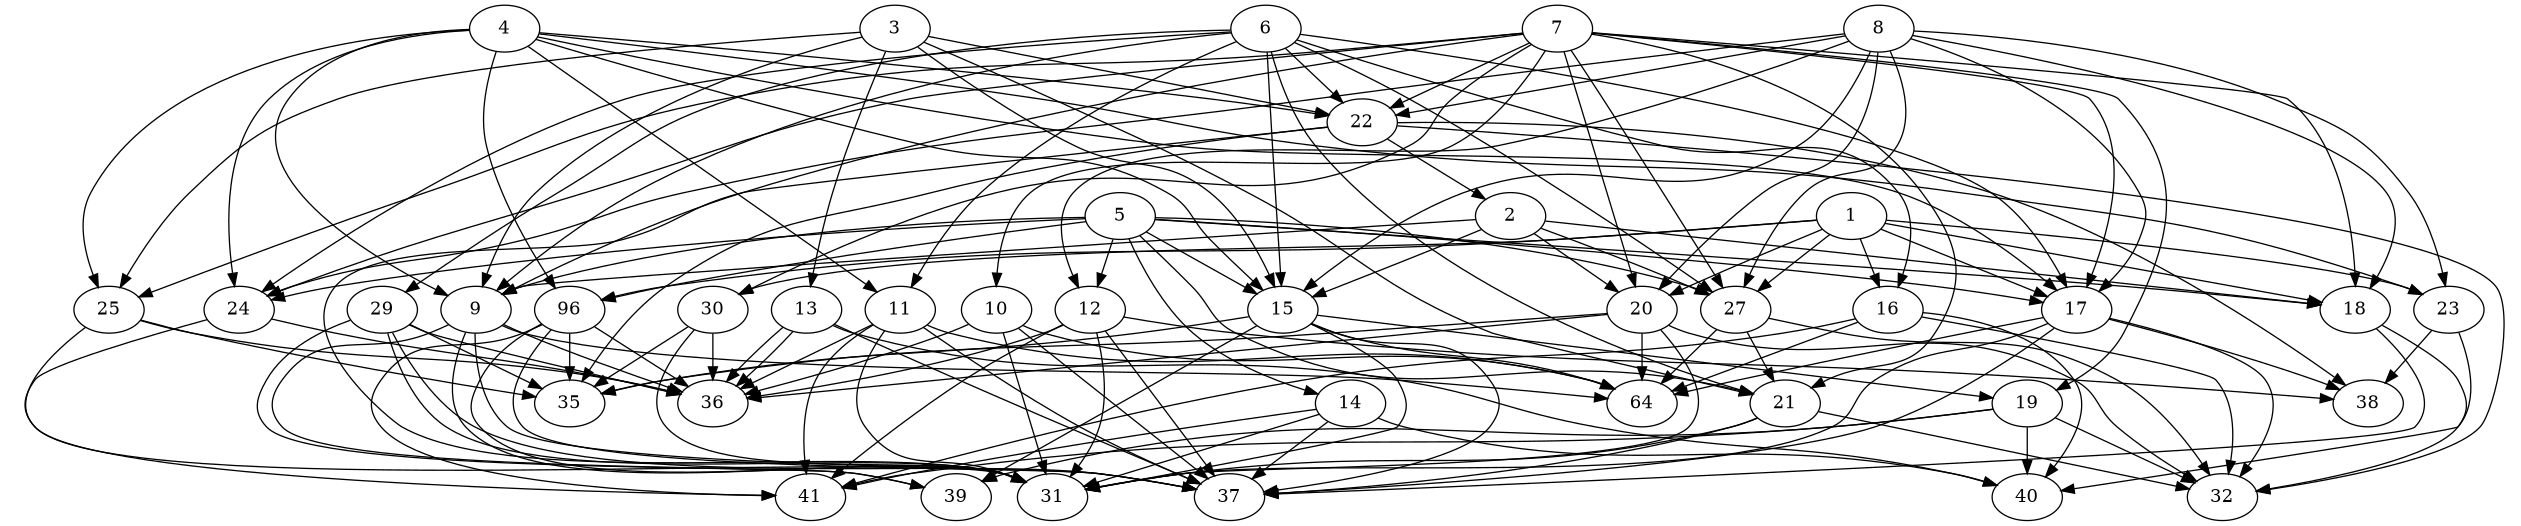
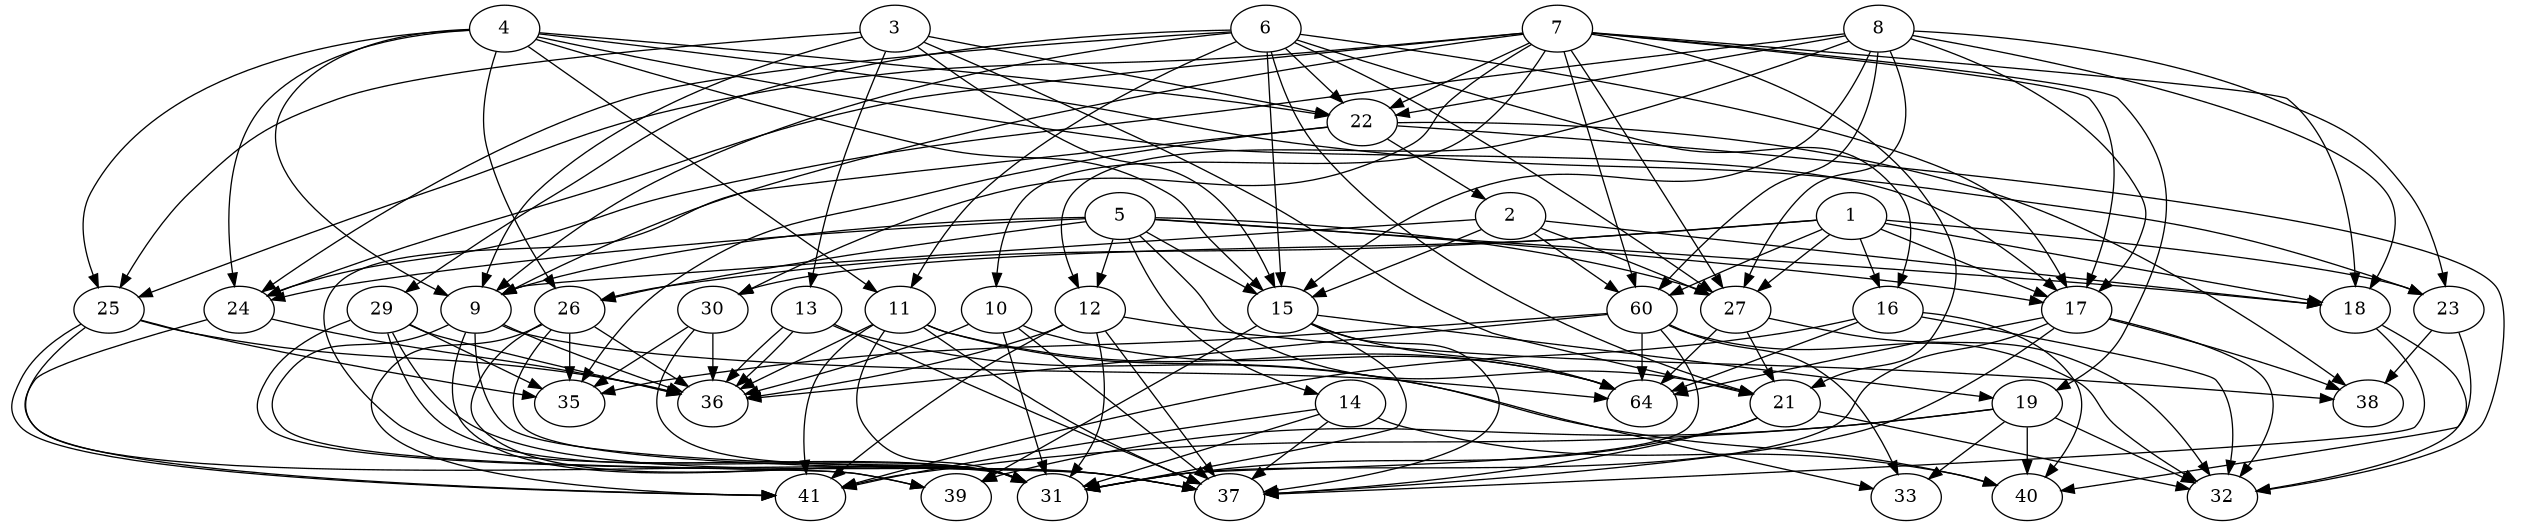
node "96": label "96" -> "26"
node "20": label "20" -> "60"
edge "15" -> "35": removed
edge "25" -> "41": added
node "33": added
